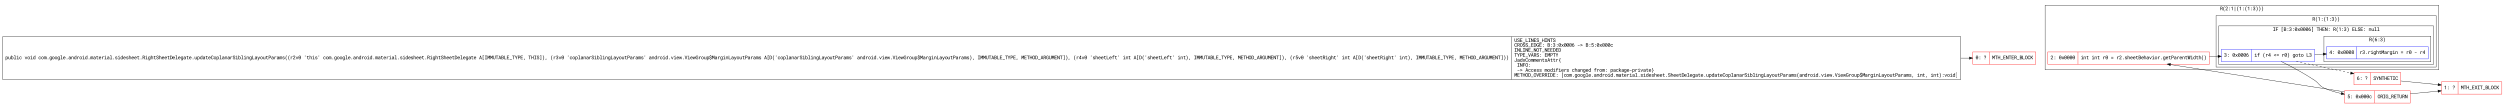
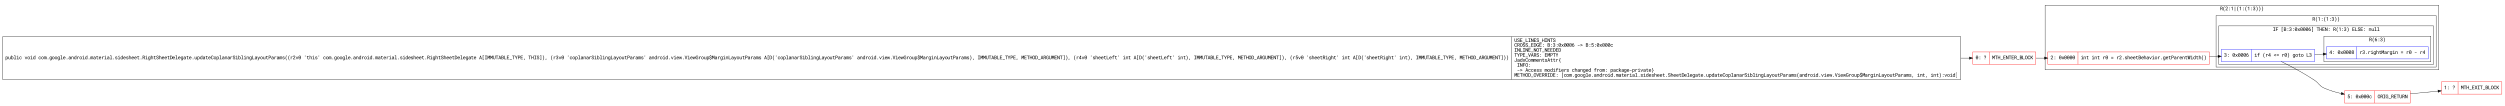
edge "5: 0x000c" -> "2: 0x0000": now "0: ?" -> "2: 0x0000"
node "6: ?": removed
